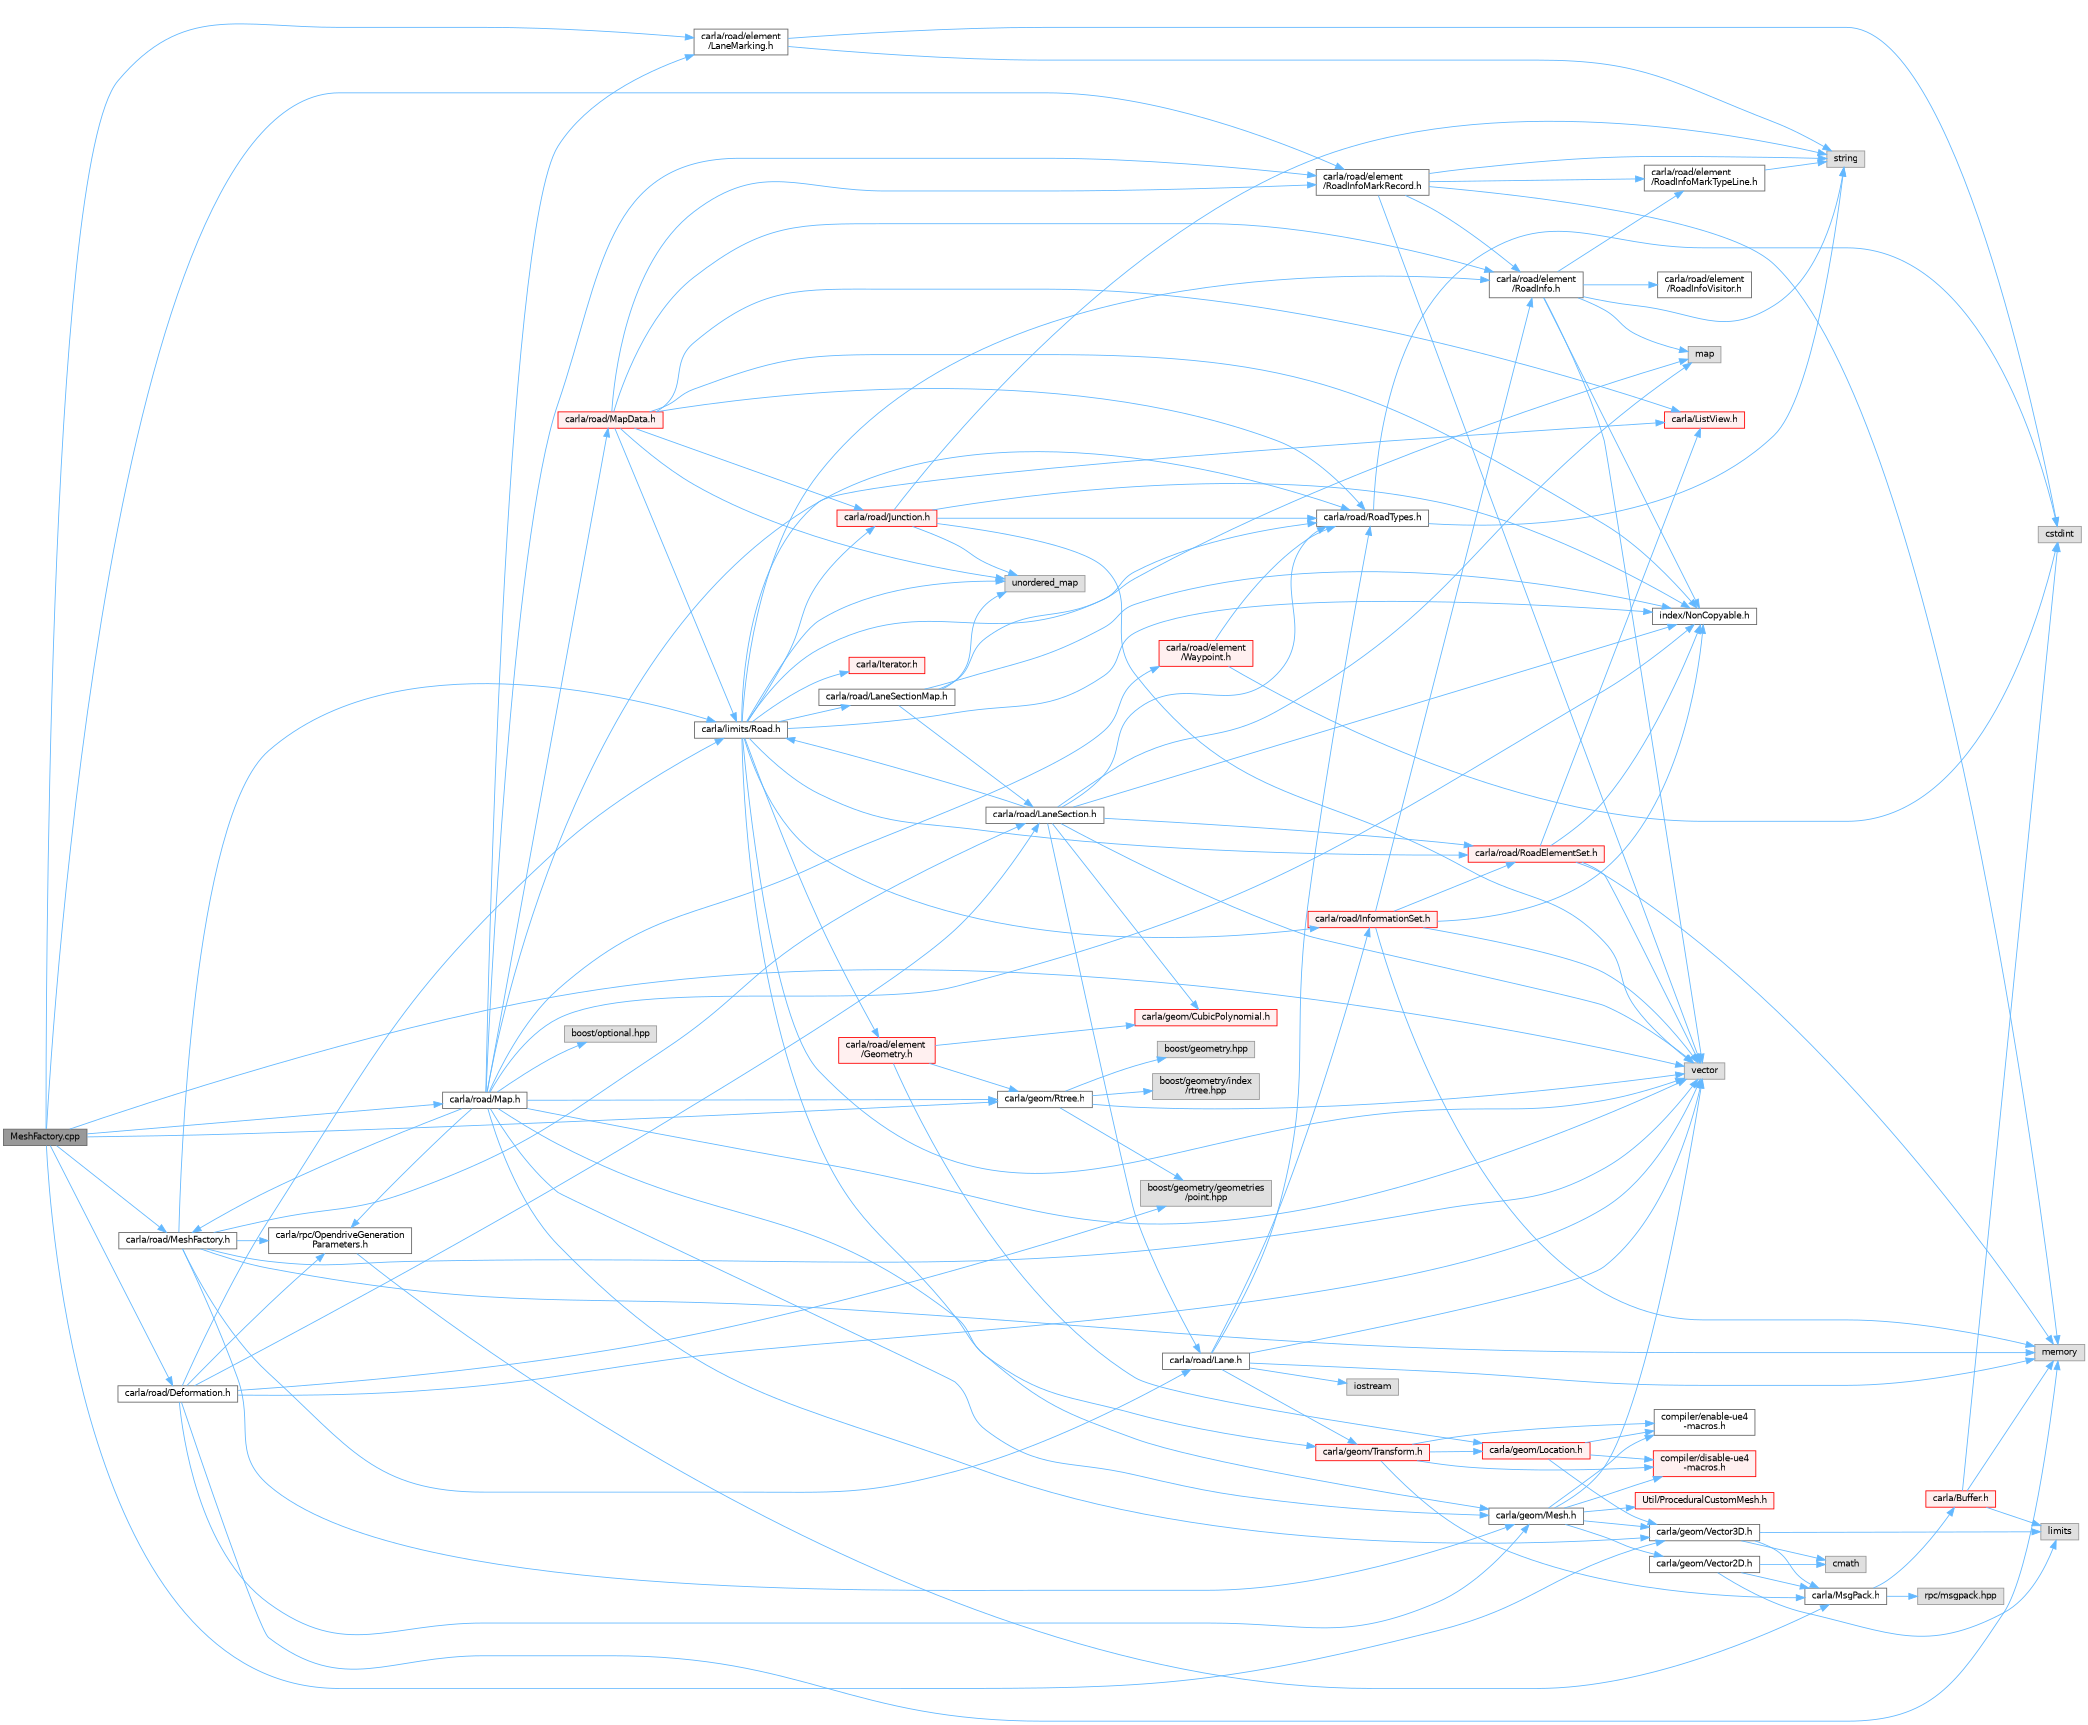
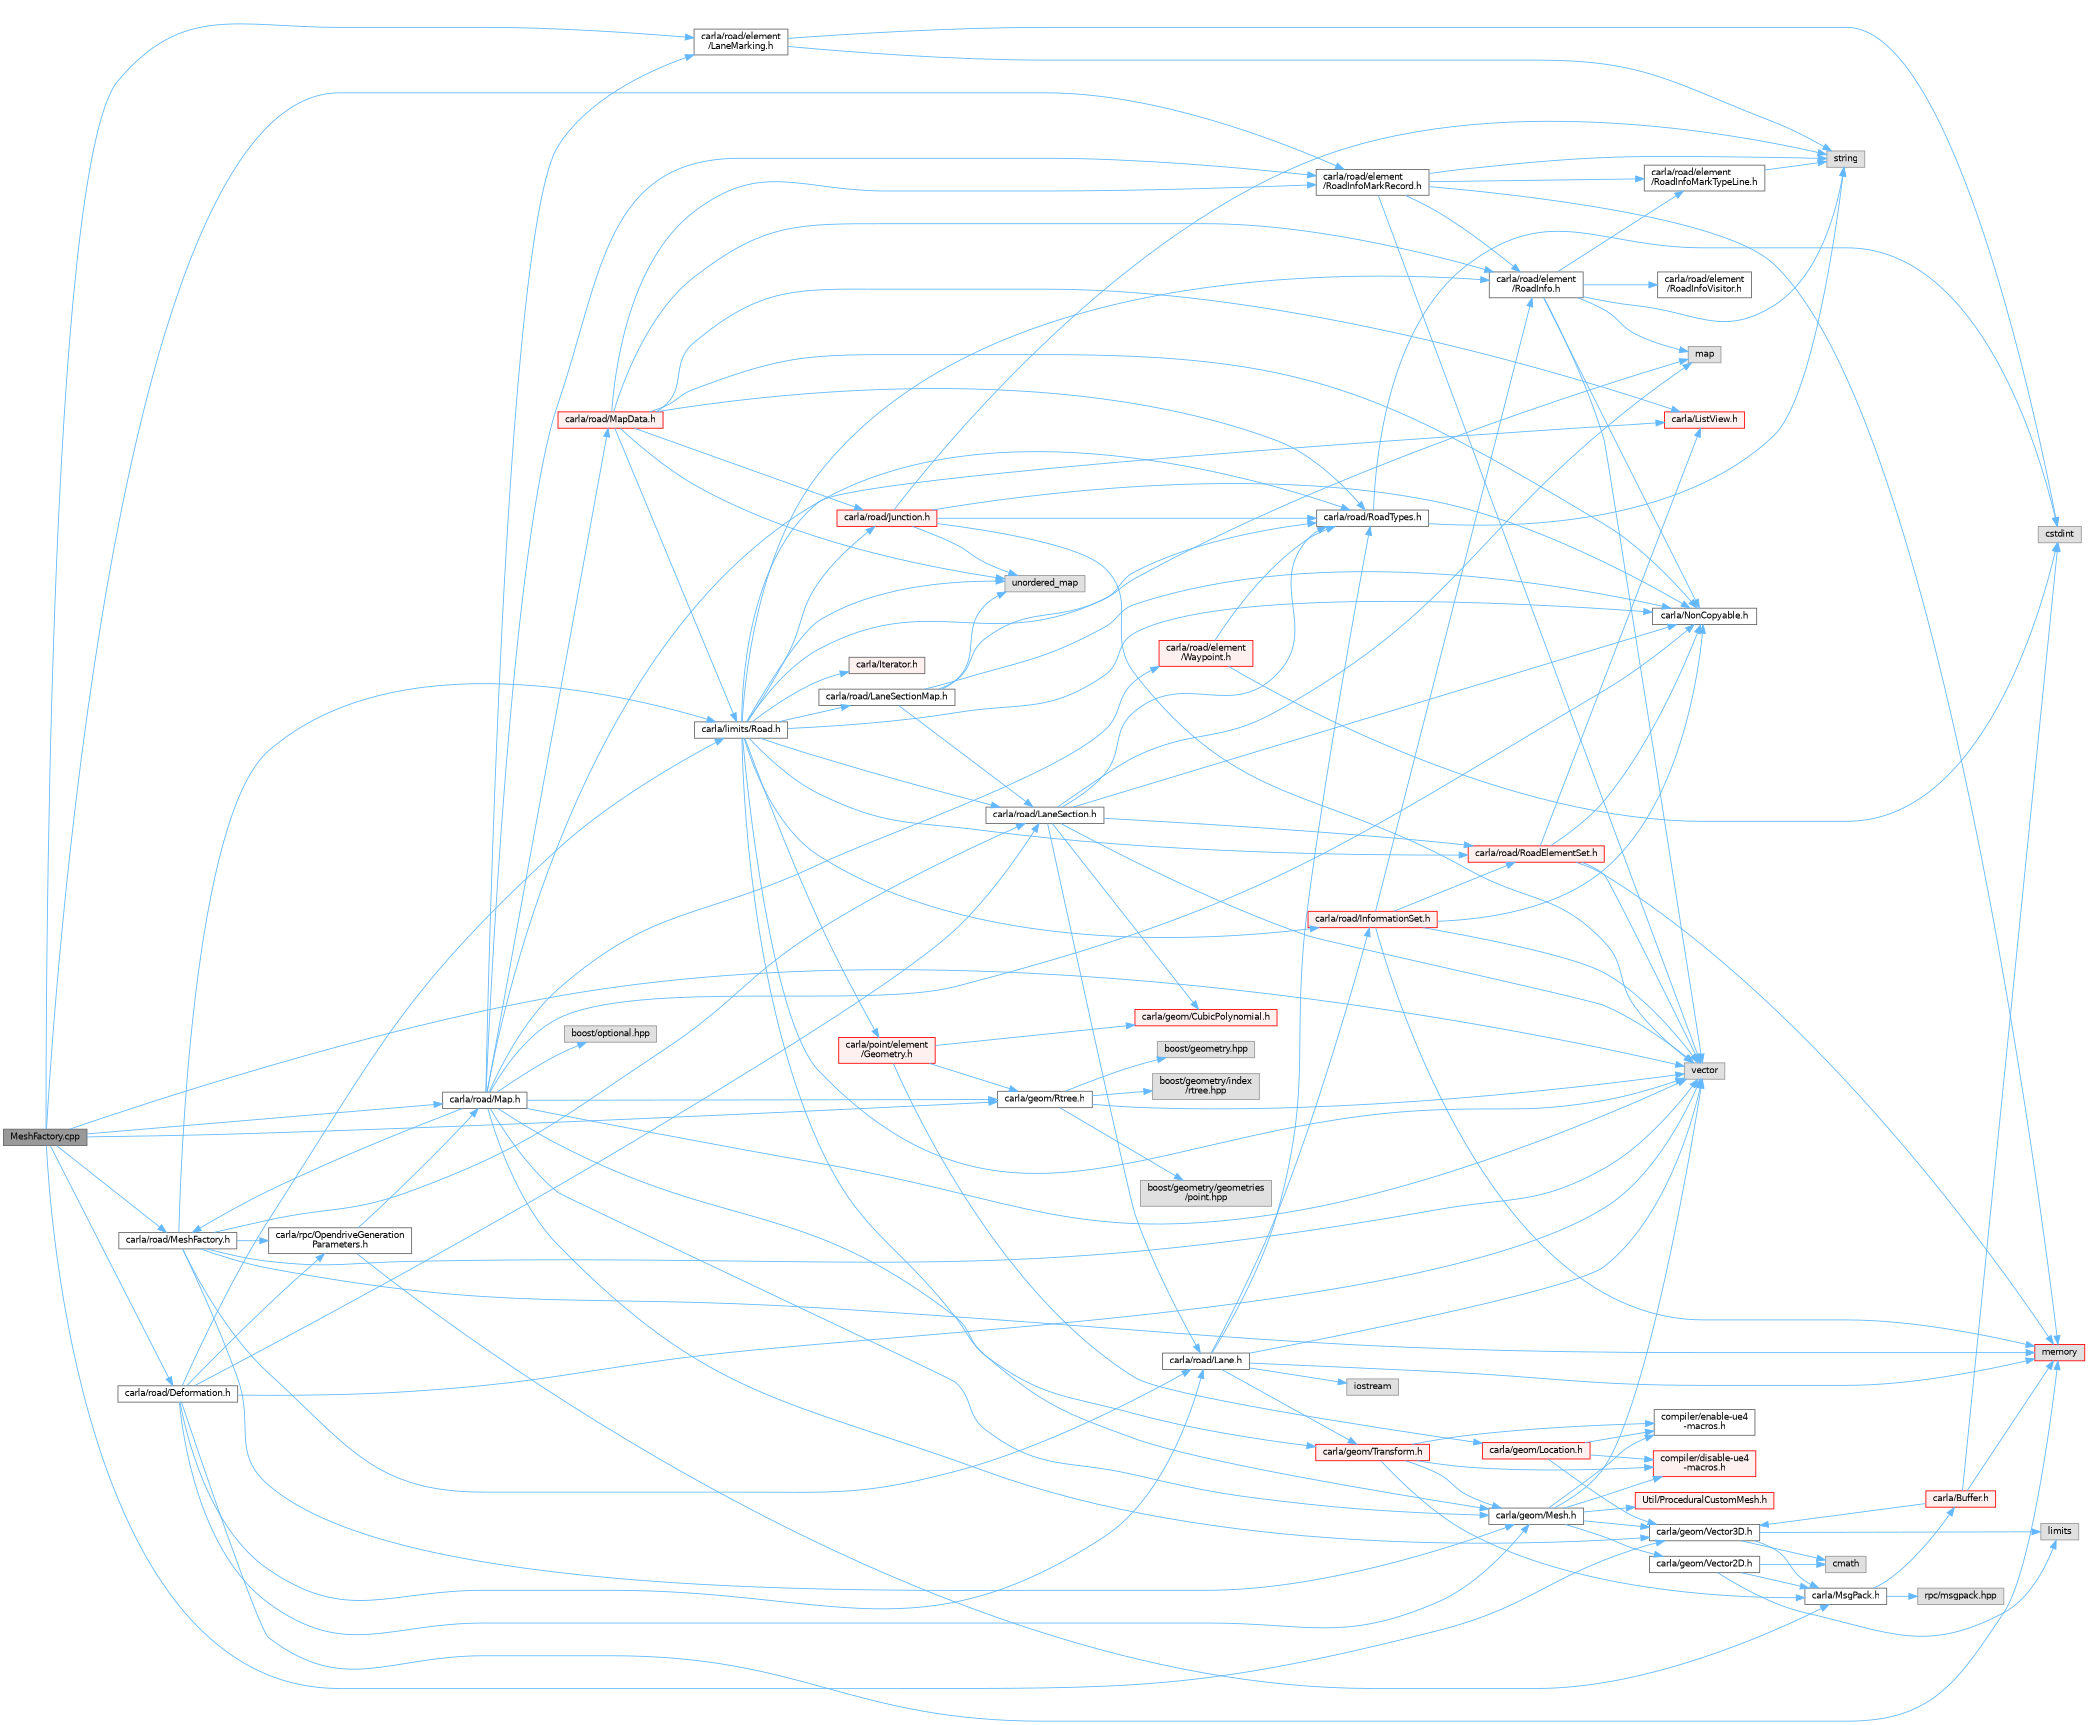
node "index/NonCopyable.h": label "index/NonCopyable.h" -> "carla/NonCopyable.h"
node "carla/Iterator.h": color red -> grey40
edge "carla/road/LaneSection.h" -> "carla/limits/Road.h": reversed
node "carla/road/element /Geometry.h": label "carla/road/element /Geometry.h" -> "carla/point/element /Geometry.h"
edge "carla/road/Map.h" -> "carla/rpc/OpendriveGeneration Parameters.h": reversed
edge "carla/road/Deformation.h" -> "boost/geometry/geometries /point.hpp": now "carla/road/Deformation.h" -> "carla/road/Lane.h"
node "memory": color grey60 -> red
edge "carla/geom/Transform.h" -> "carla/geom/Location.h": now "carla/geom/Transform.h" -> "carla/geom/Mesh.h"
edge "carla/Buffer.h" -> "limits": now "carla/Buffer.h" -> "carla/geom/Vector3D.h"
